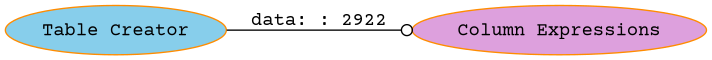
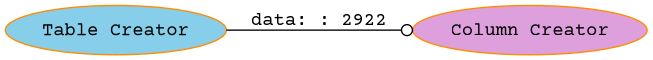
node "Column Expressions": label "Column Expressions" -> "Column Creator"
